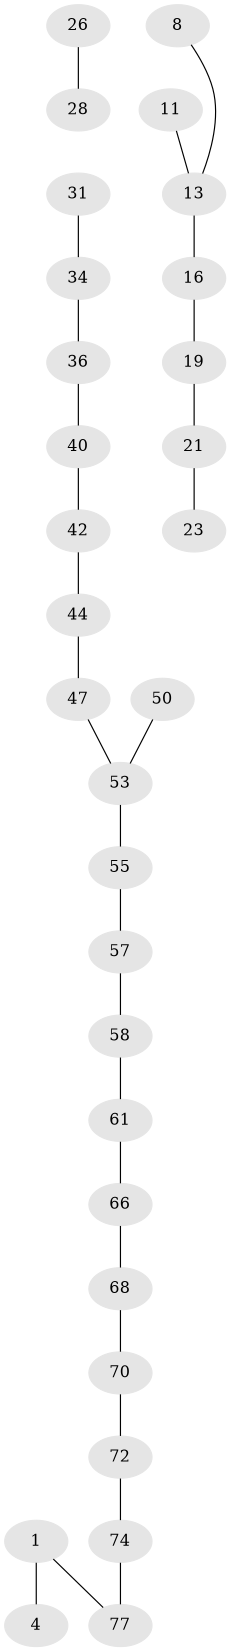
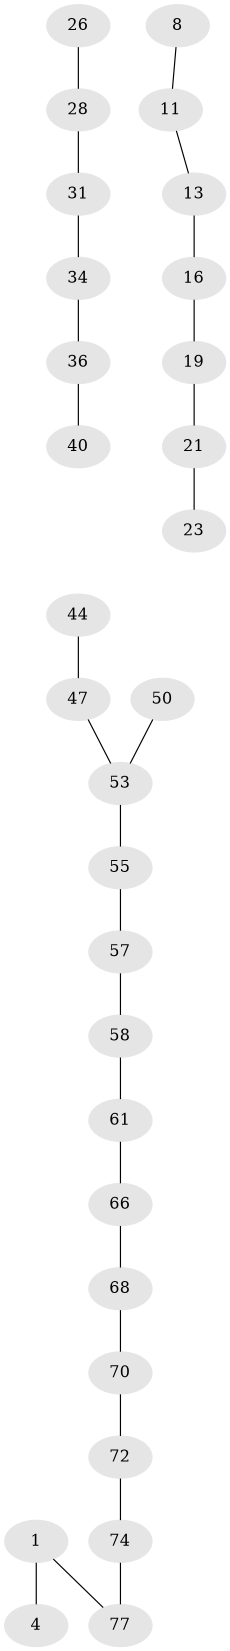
edge "8" -- "13": now "8" -- "11"
edge "28" -- "31": added
node "42": removed
